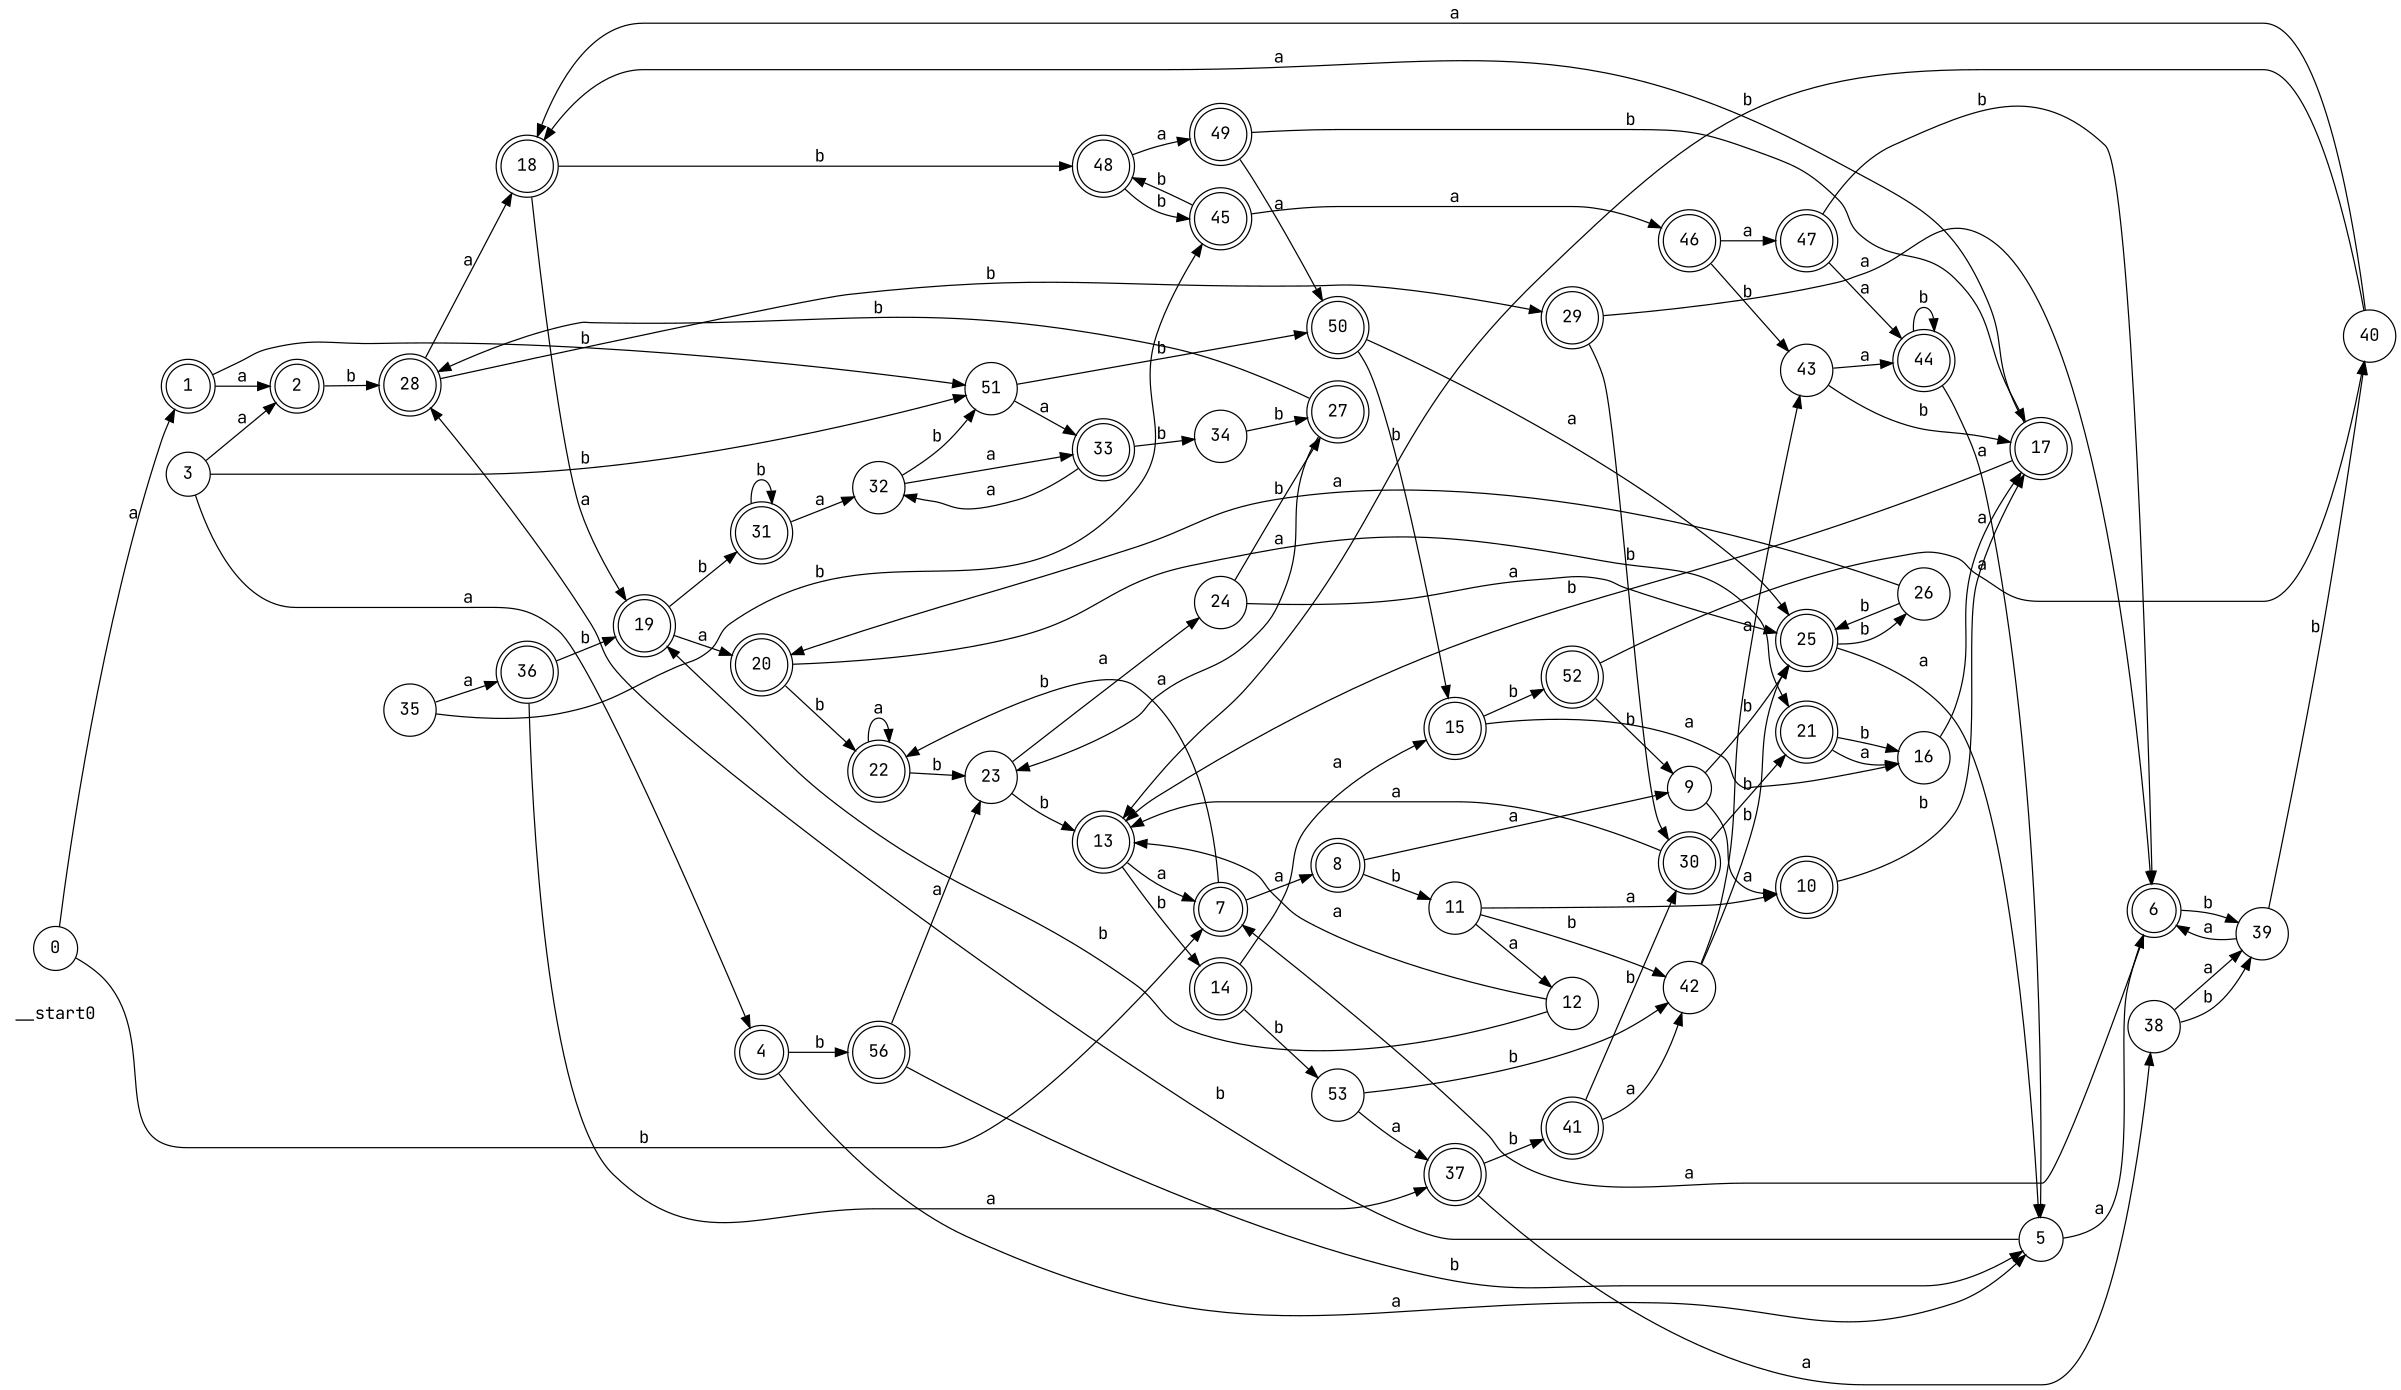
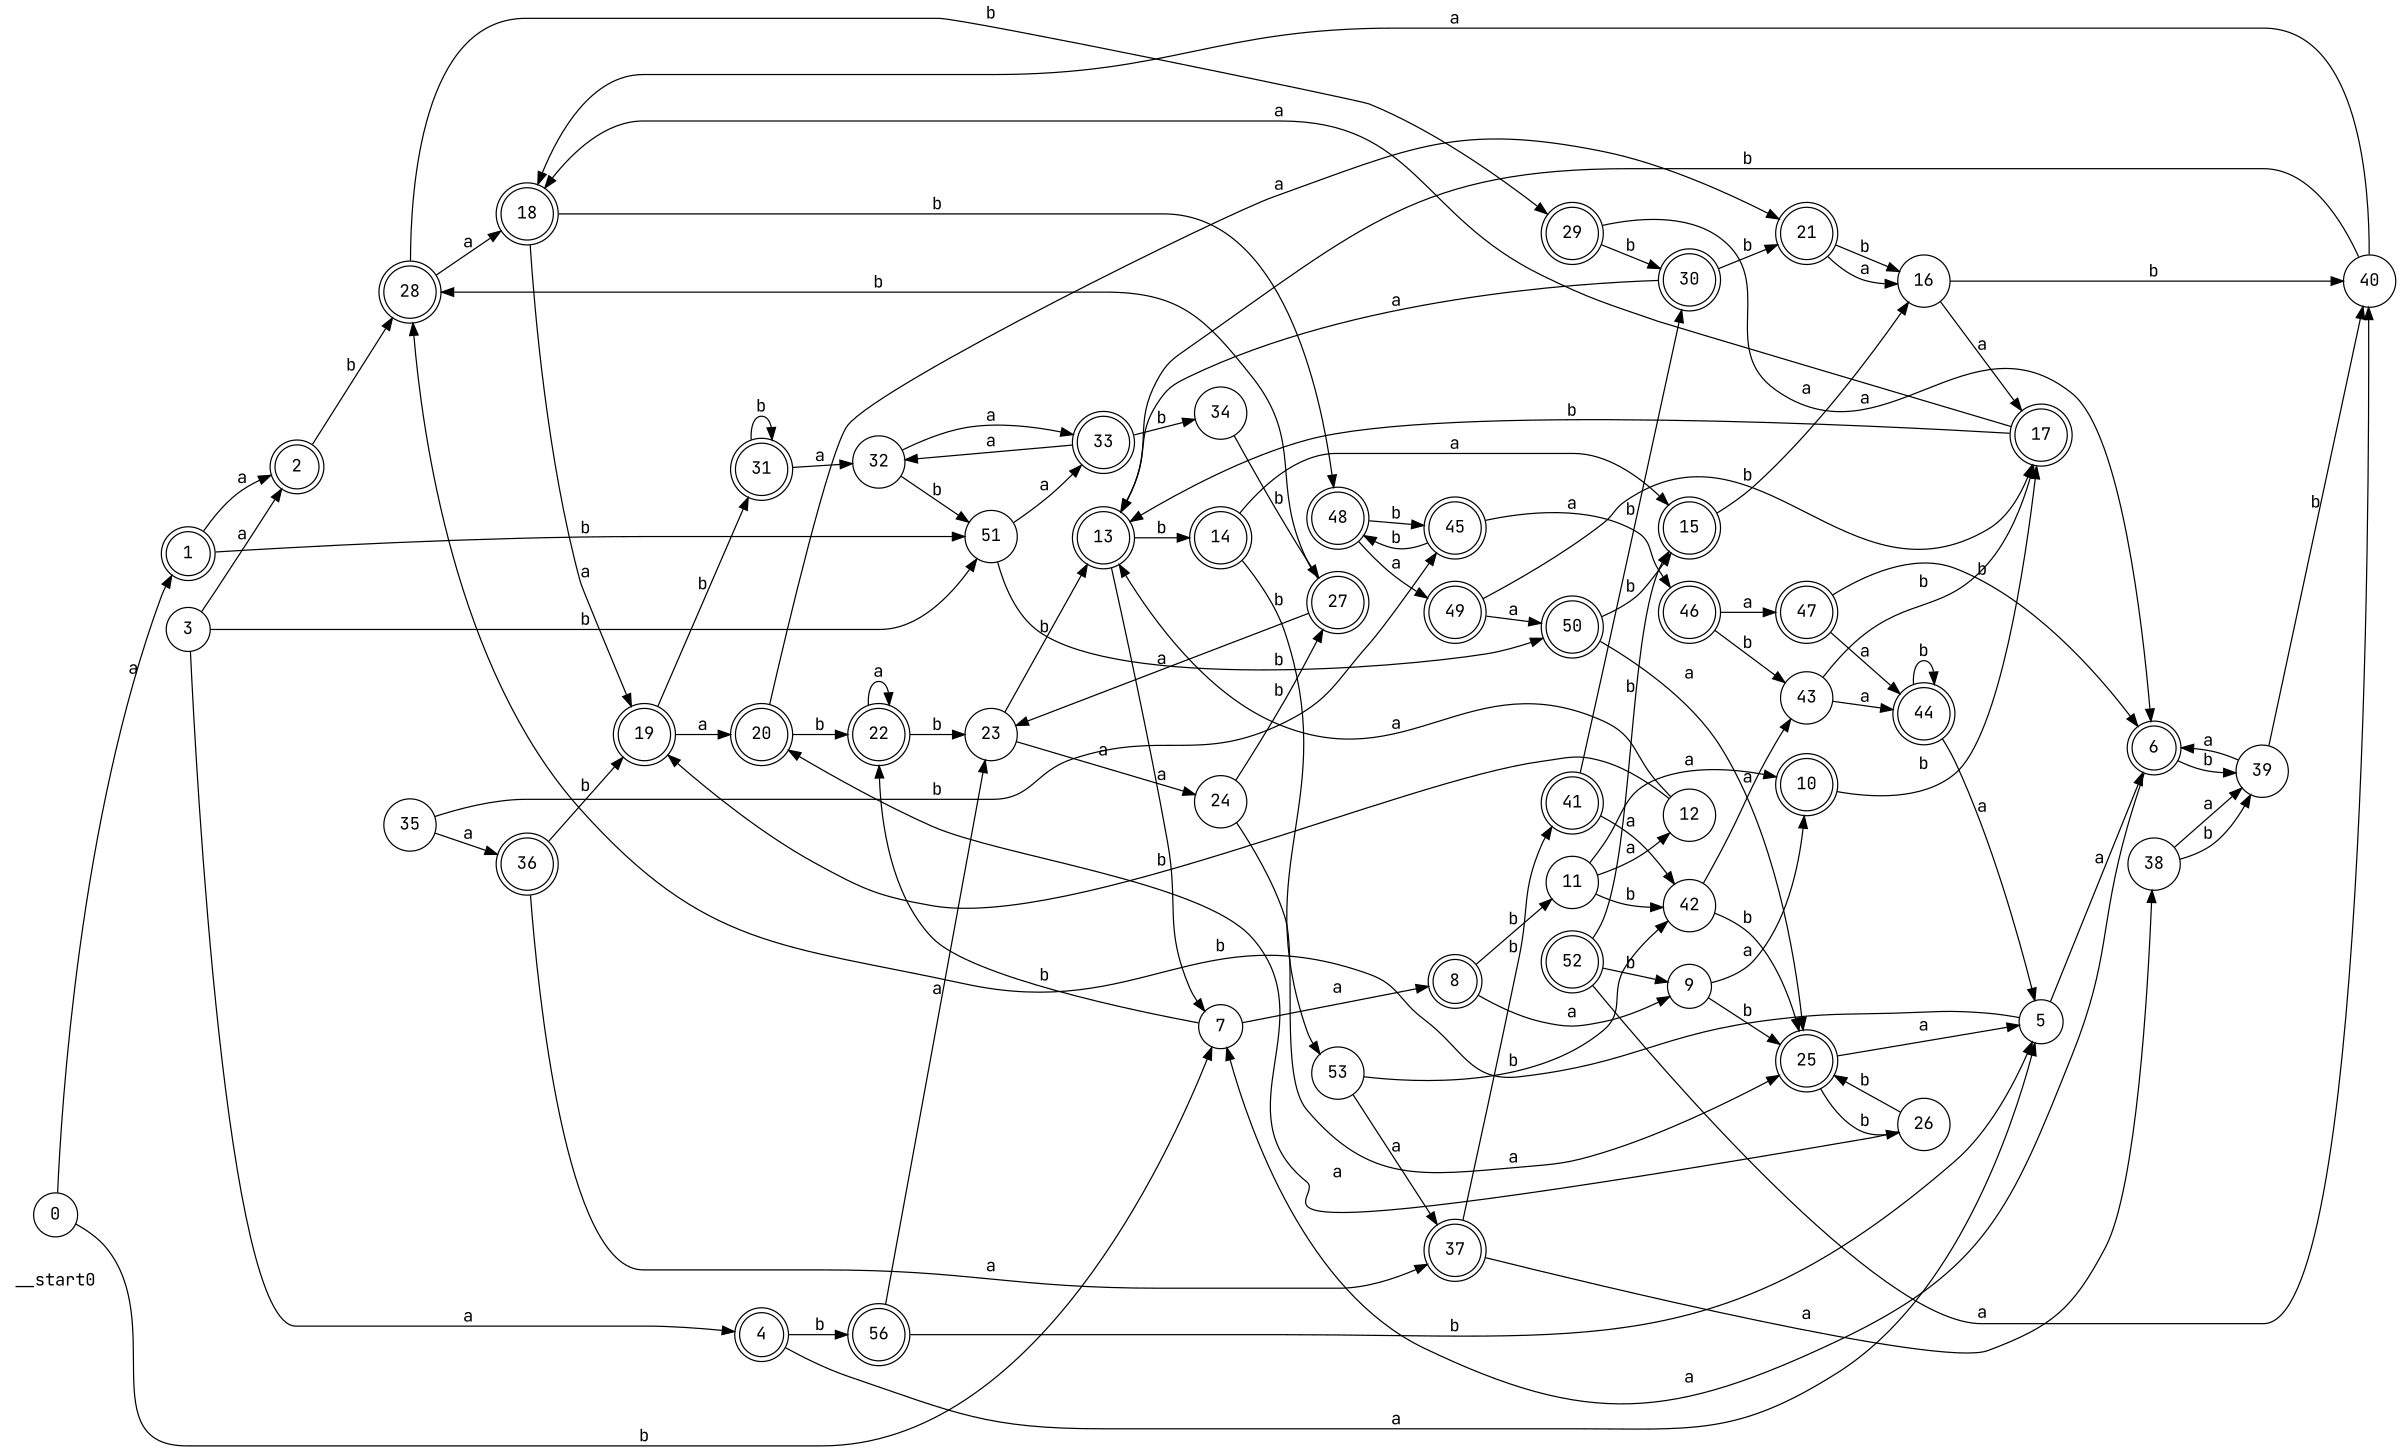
edge "16" -> "40": added, label "b"
edge "15" -> "52": reversed
node "7": shape doublecircle -> circle
